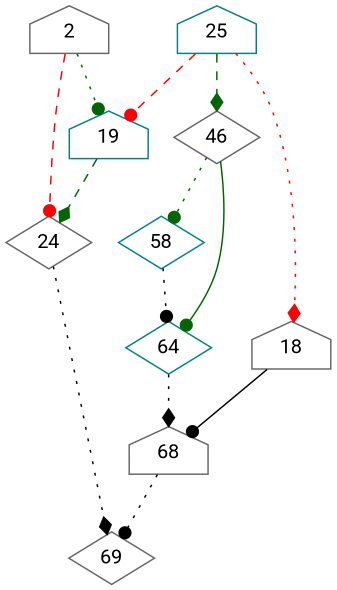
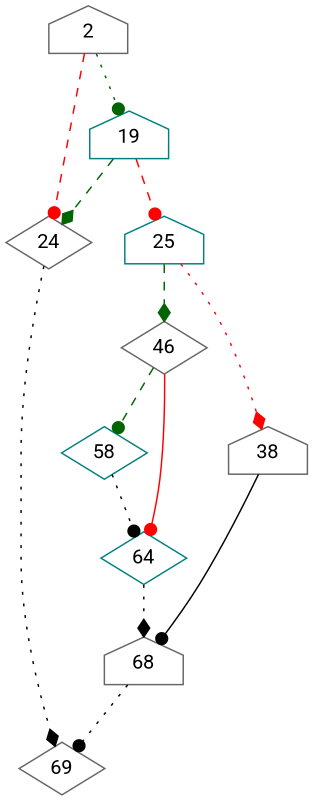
edge "25" -> "19": reversed
edge "46" -> "58": style dotted -> dashed
edge "46" -> "64": color darkgreen -> red
node "18": label "18" -> "38"
